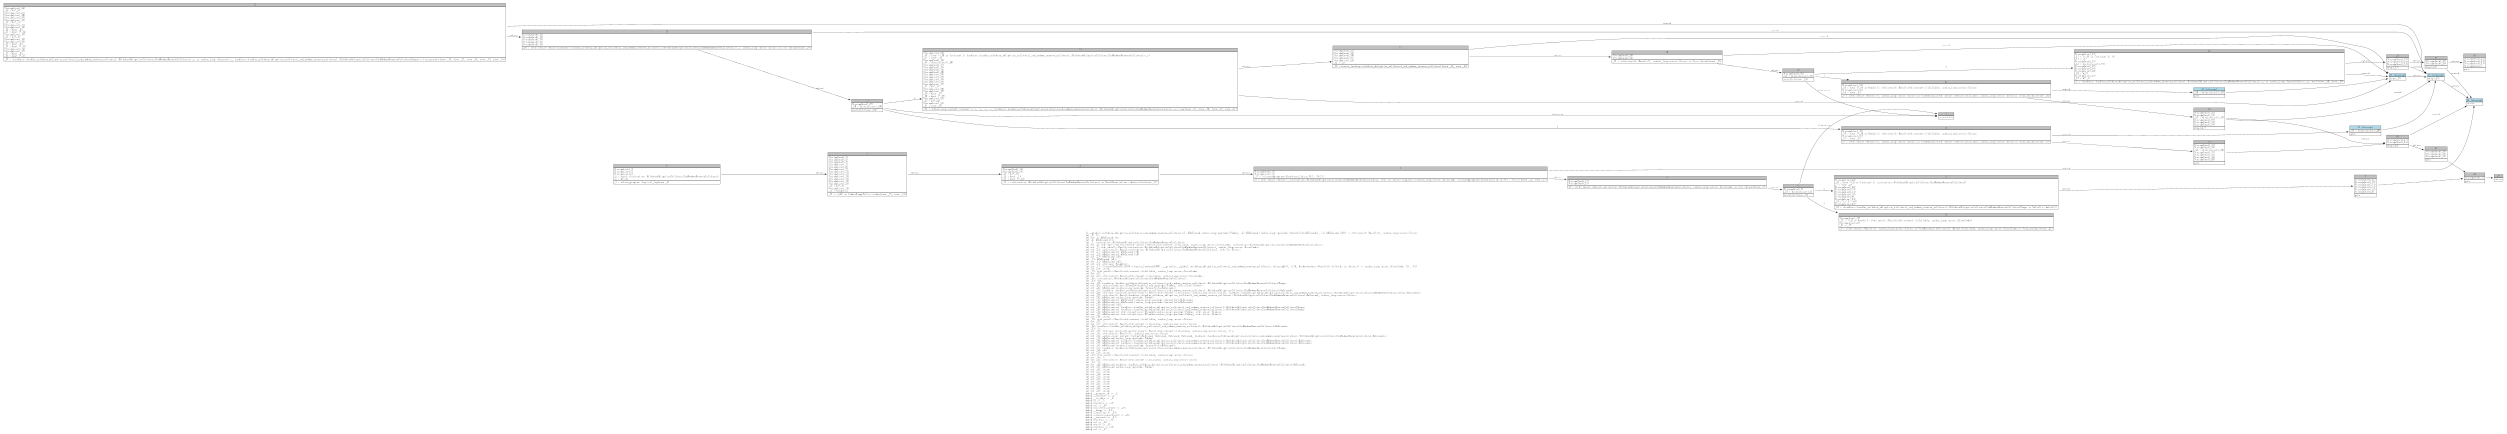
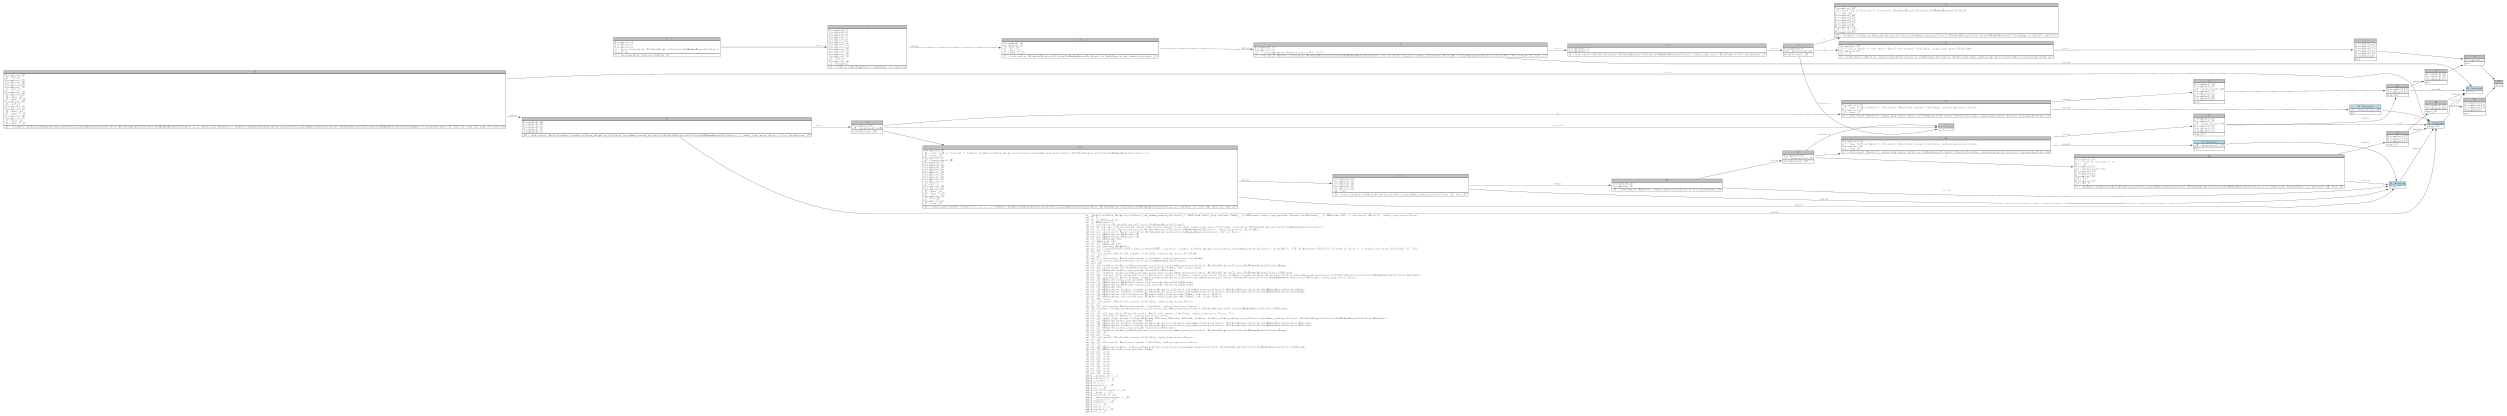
edge "25" -> "29": added
edge "6" -> "9": now "8" -> "9"
